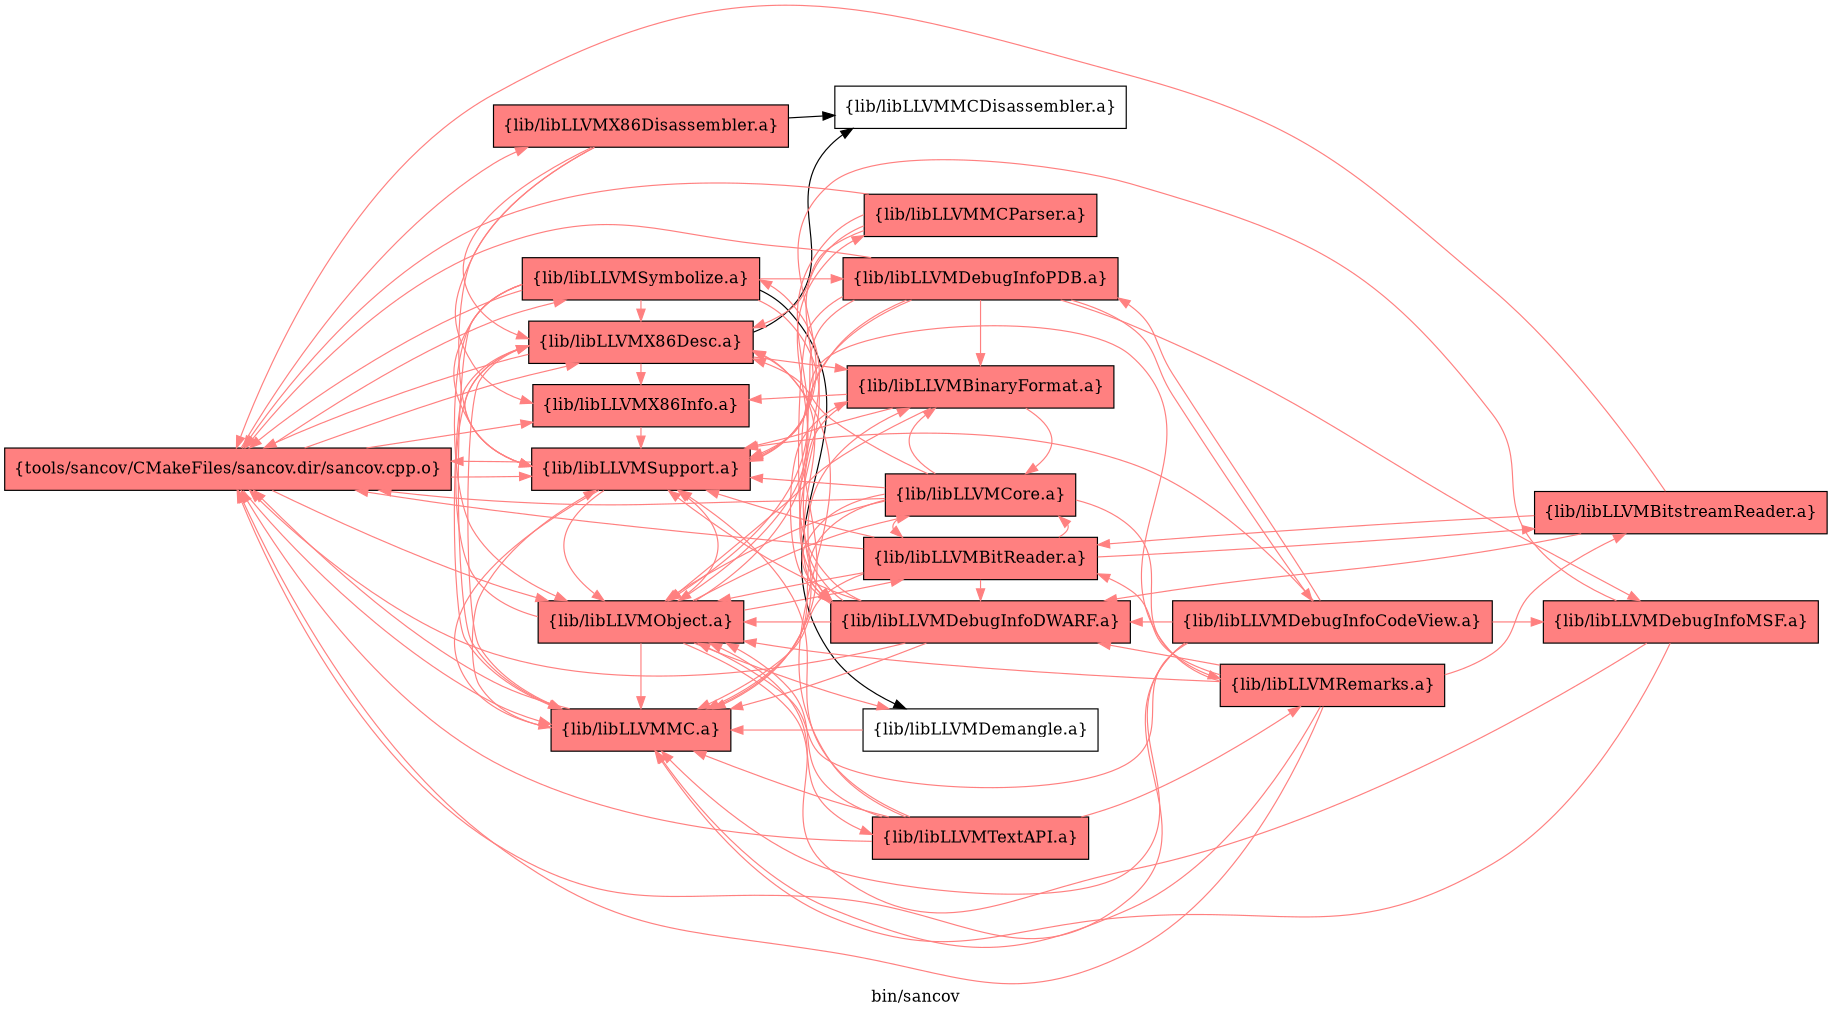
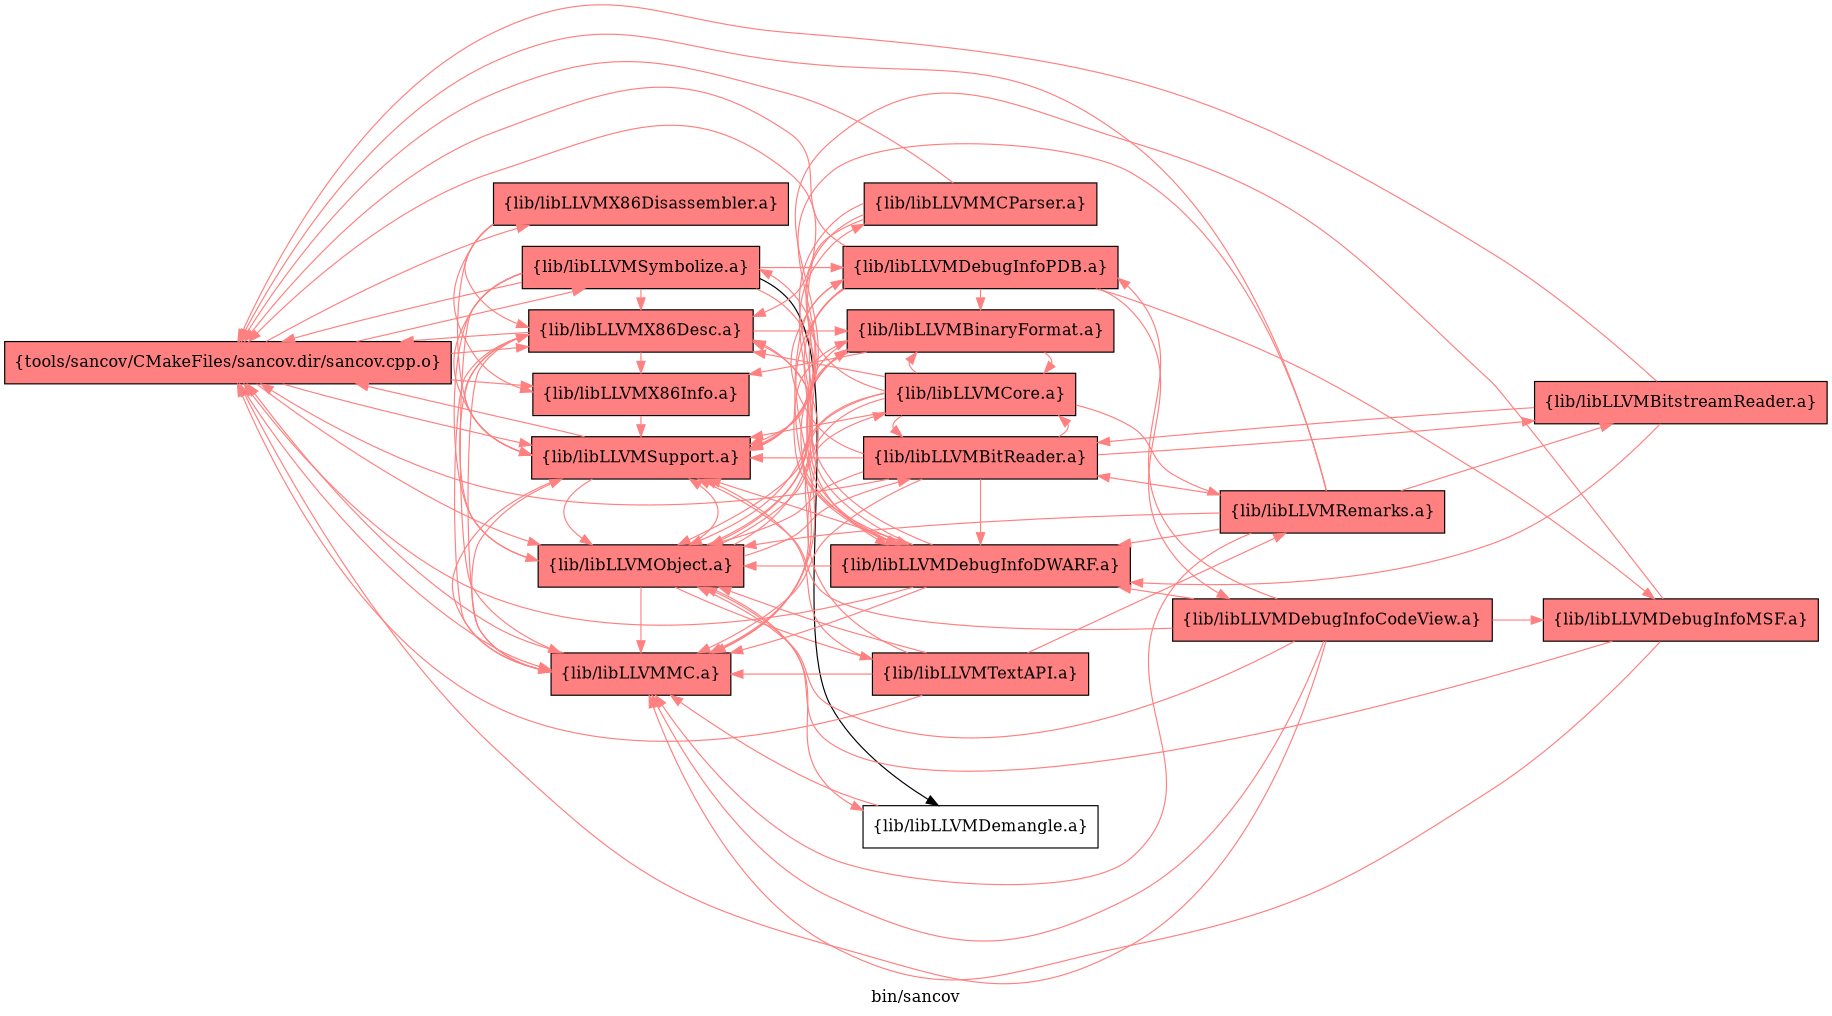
node "{lib/libLLVMMCDisassembler.a}": removed
edge "{lib/libLLVMBitReader.a}" -> "{lib/libLLVMDebugInfoPDB.a}": added
edge "{lib/libLLVMBinaryFormat.a}" -> "{lib/libLLVMObject.a}": reversed
